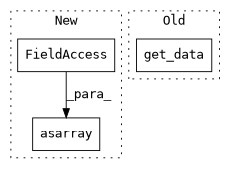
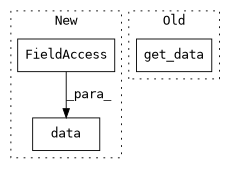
node "asarray": label "asarray" -> "data"
